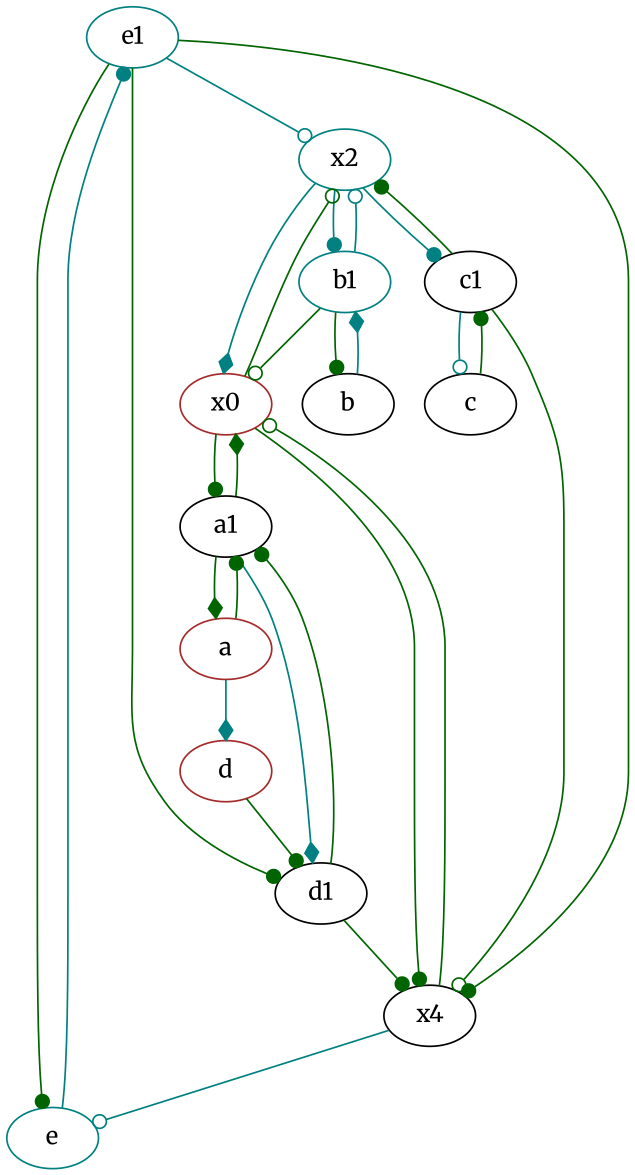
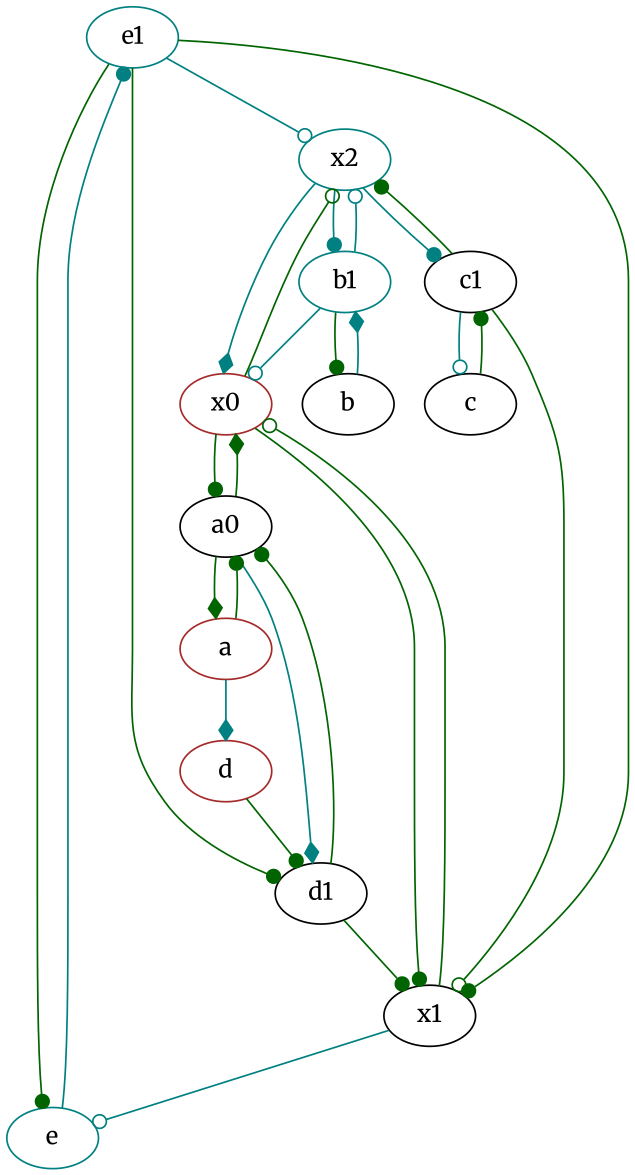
edge "b1" -> "x0": color darkgreen -> teal
node "a1": label "a1" -> "a0"
node "x4": label "x4" -> "x1"
